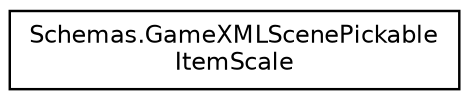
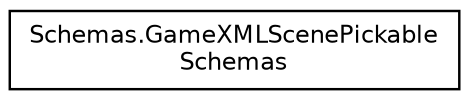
node "Schemas.GameXMLScenePickable ItemScale": label "Schemas.GameXMLScenePickable ItemScale" -> "Schemas.GameXMLScenePickable Schemas"
